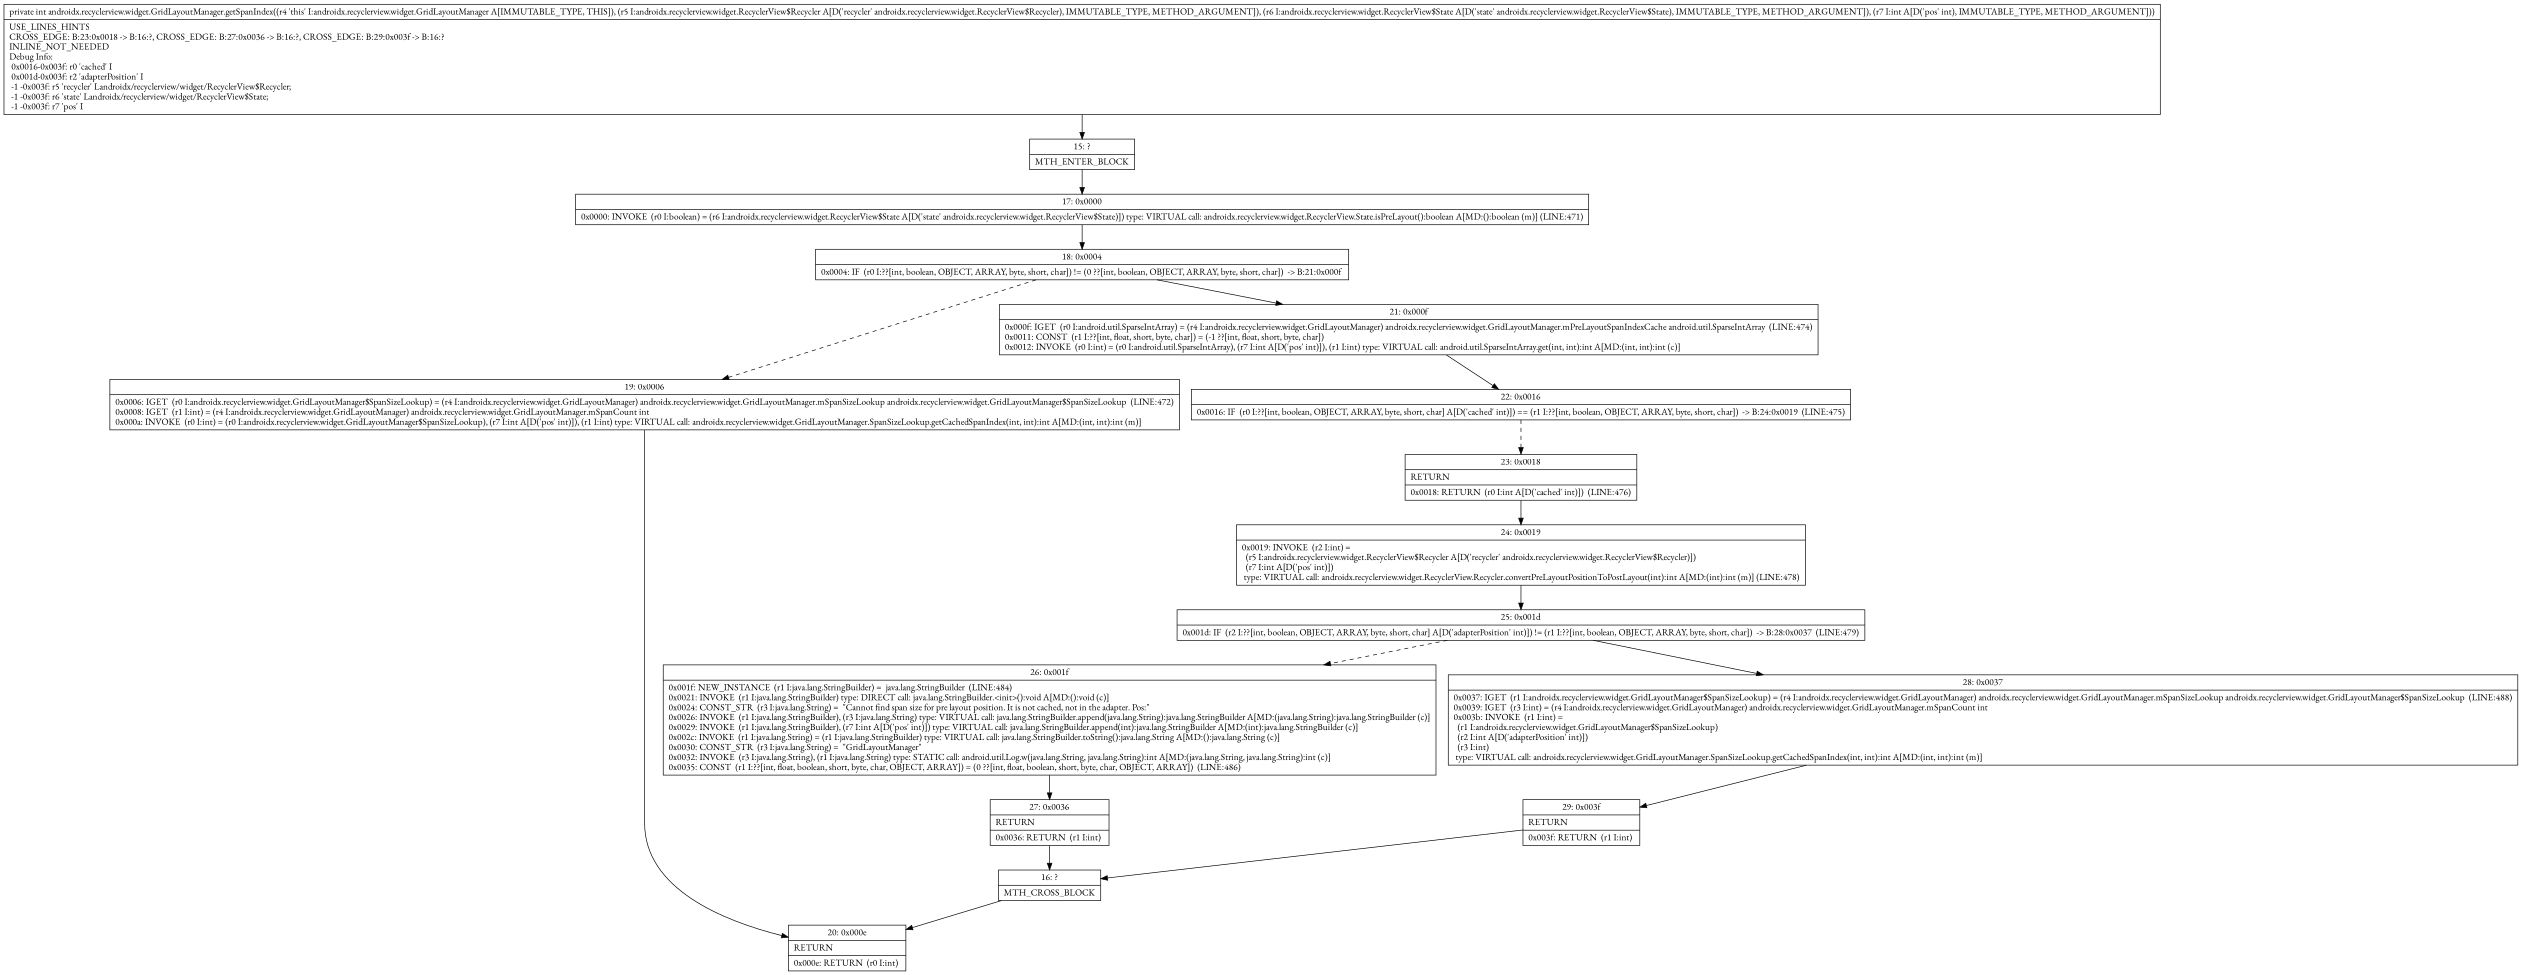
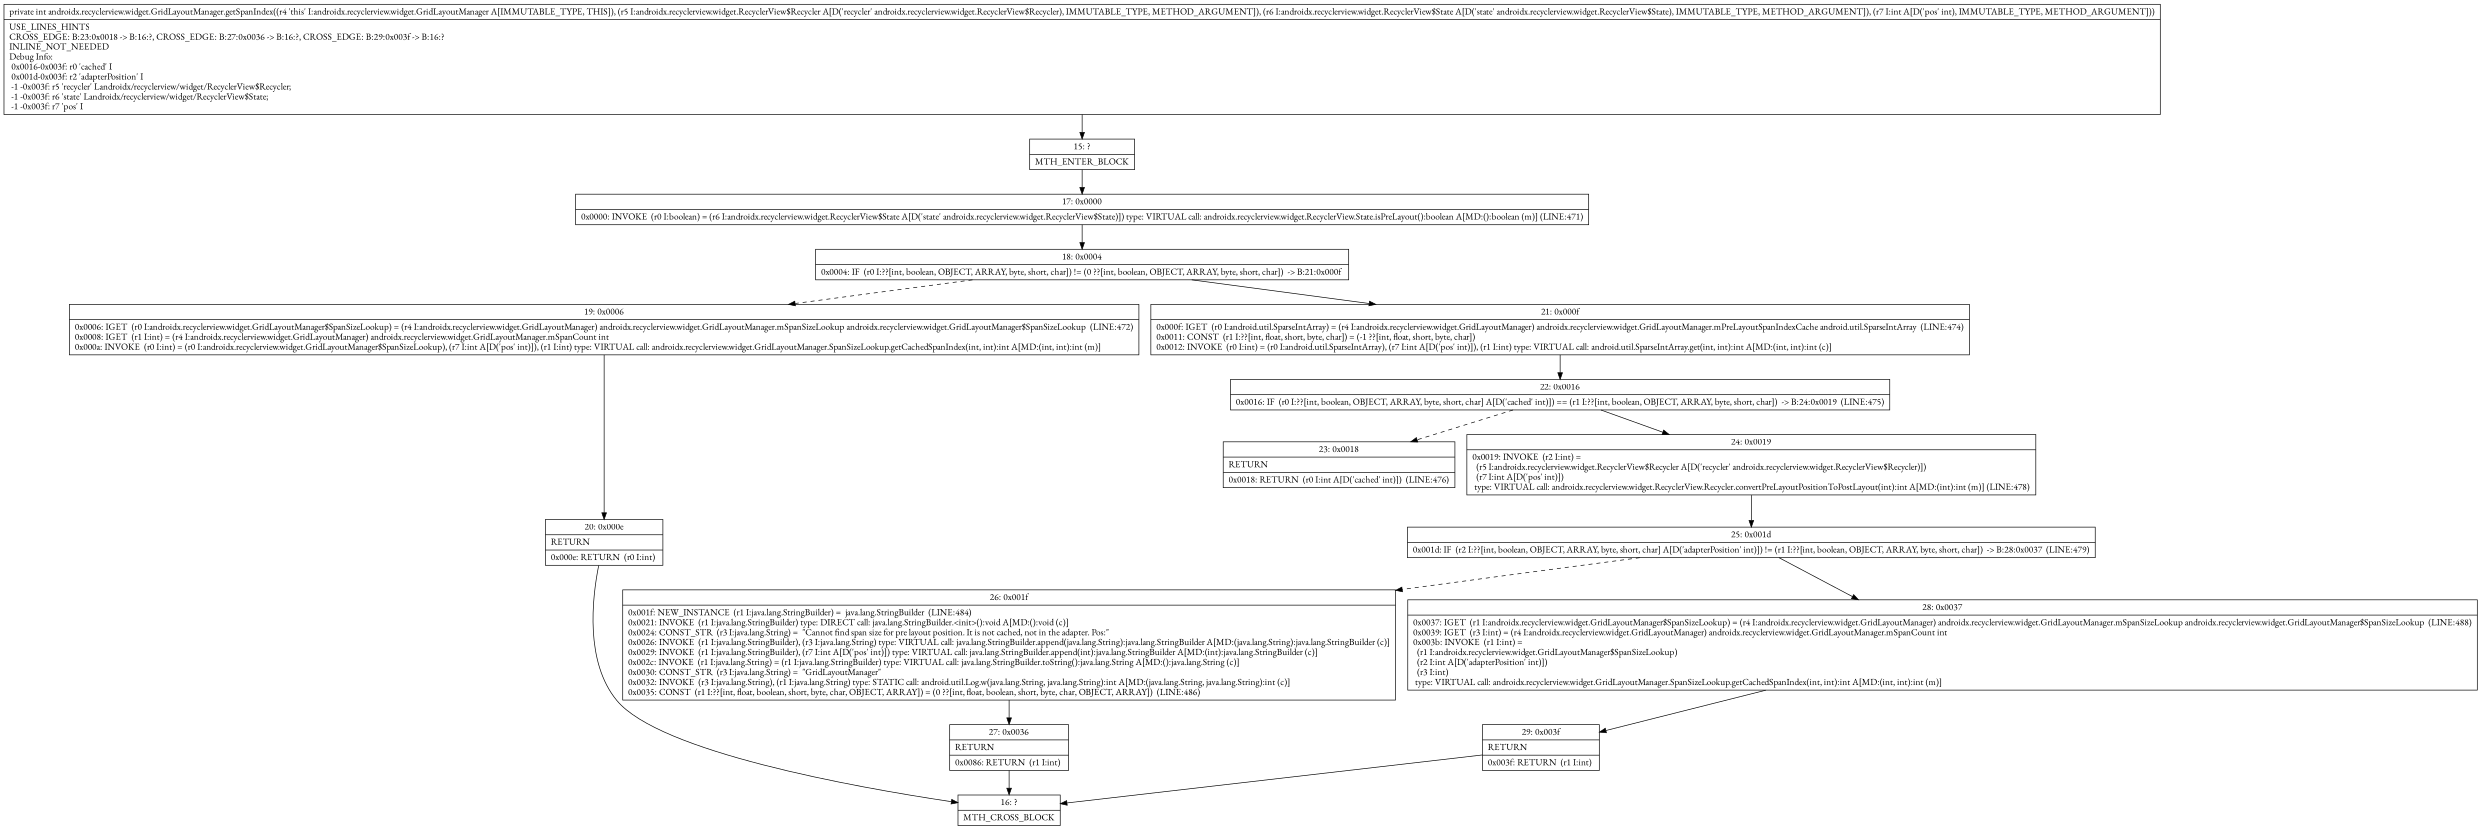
edge "23: 0x0018" -> "24: 0x0019": now "22: 0x0016" -> "24: 0x0019"
node "27: 0x0036": text "0x0036: RETURN  (r1 I:int)" -> "0x0086: RETURN  (r1 I:int)"
edge "16: ?" -> "20: 0x000e": reversed
